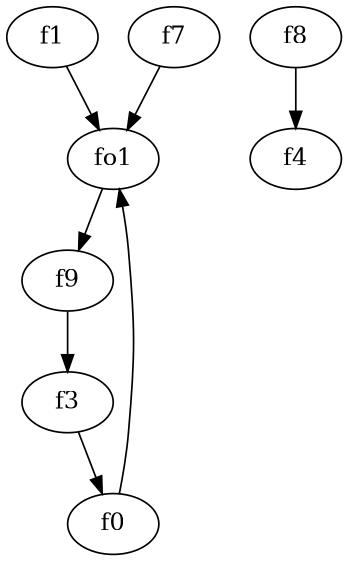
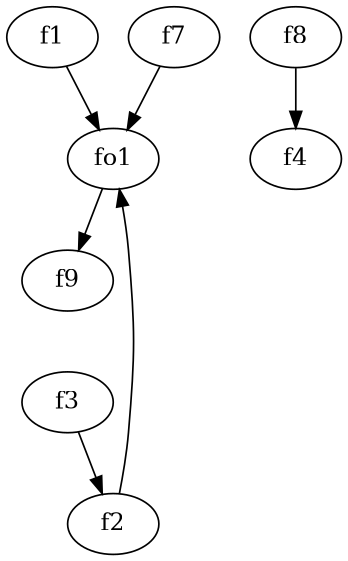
edge "f9" -> "f3": removed
node "f0": label "f0" -> "f2"
